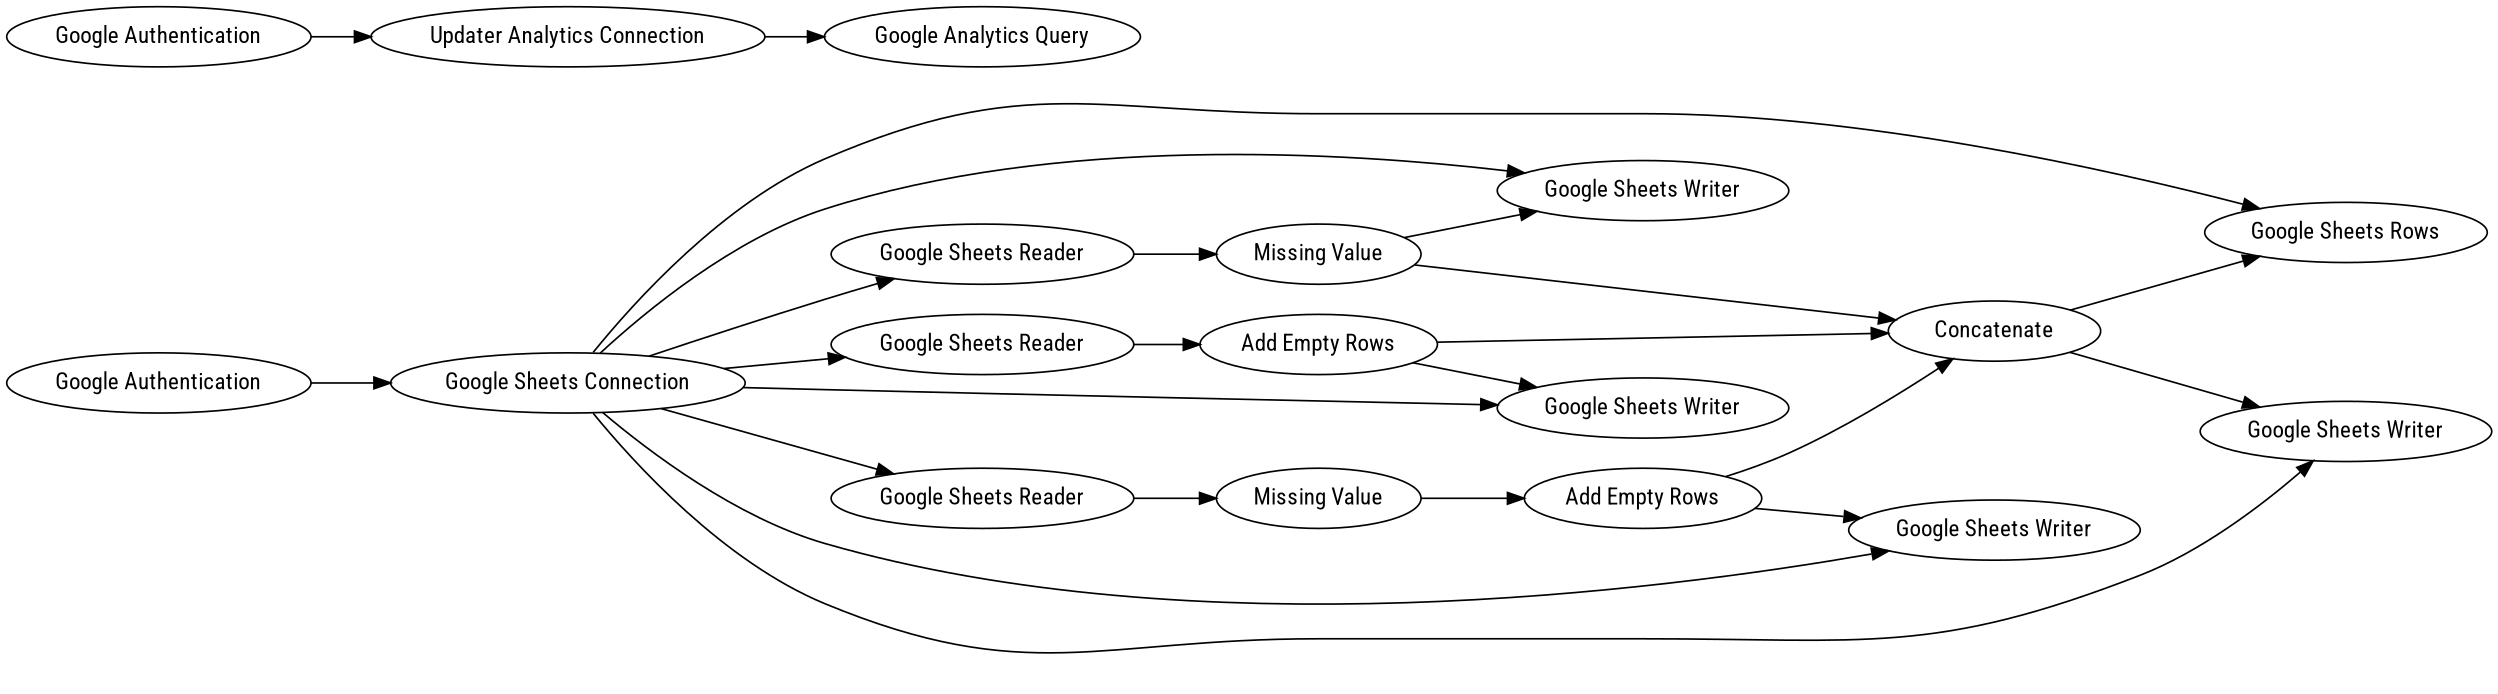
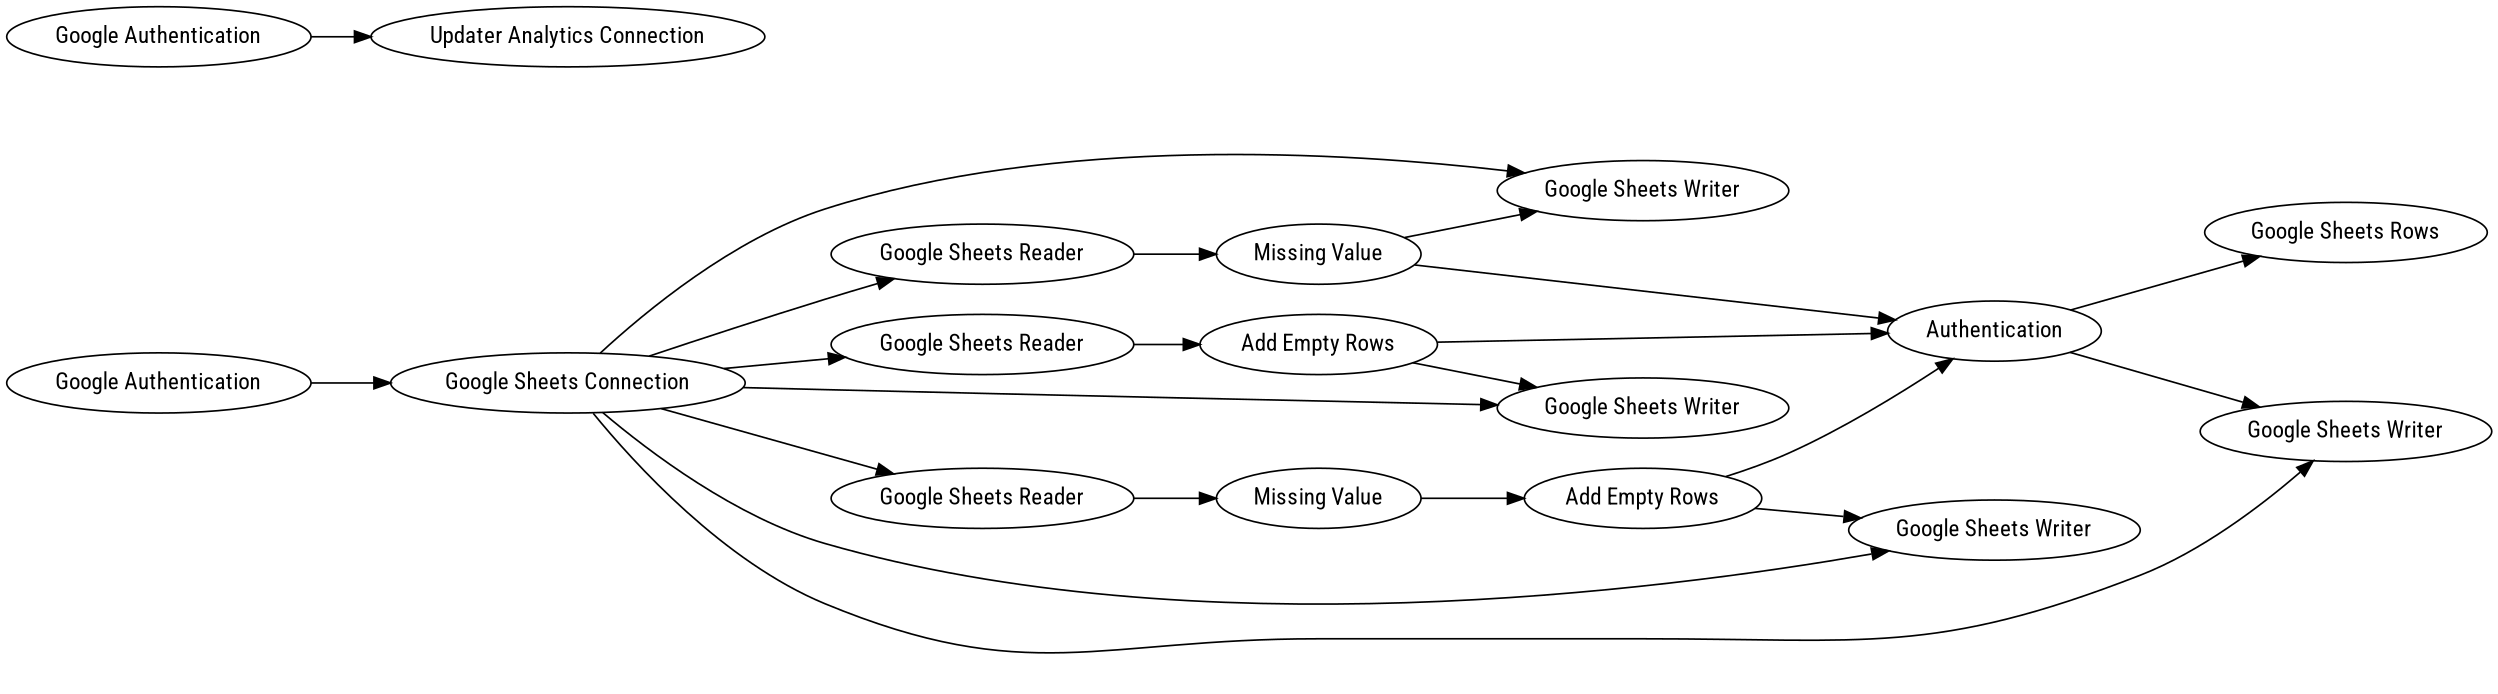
node "Google Analytics Query": removed
edge "Google Sheets Connection" -> "Google Sheets Rows": removed
node "Concatenate": label "Concatenate" -> "Authentication"
